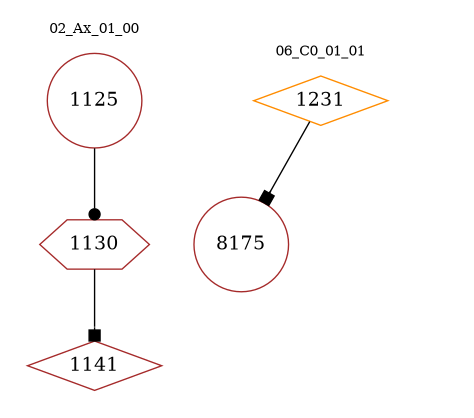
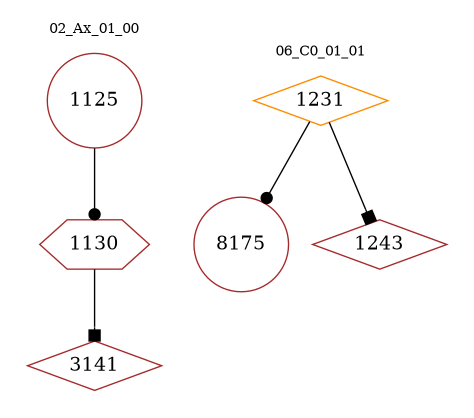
edge "1231" -> "8175": arrowhead box -> dot
node "1243": added
node "1141": label "1141" -> "3141"
